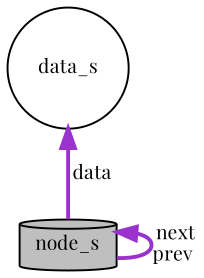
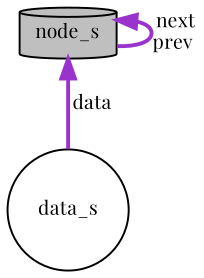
edge "node_s" -> "data_s": reversed
